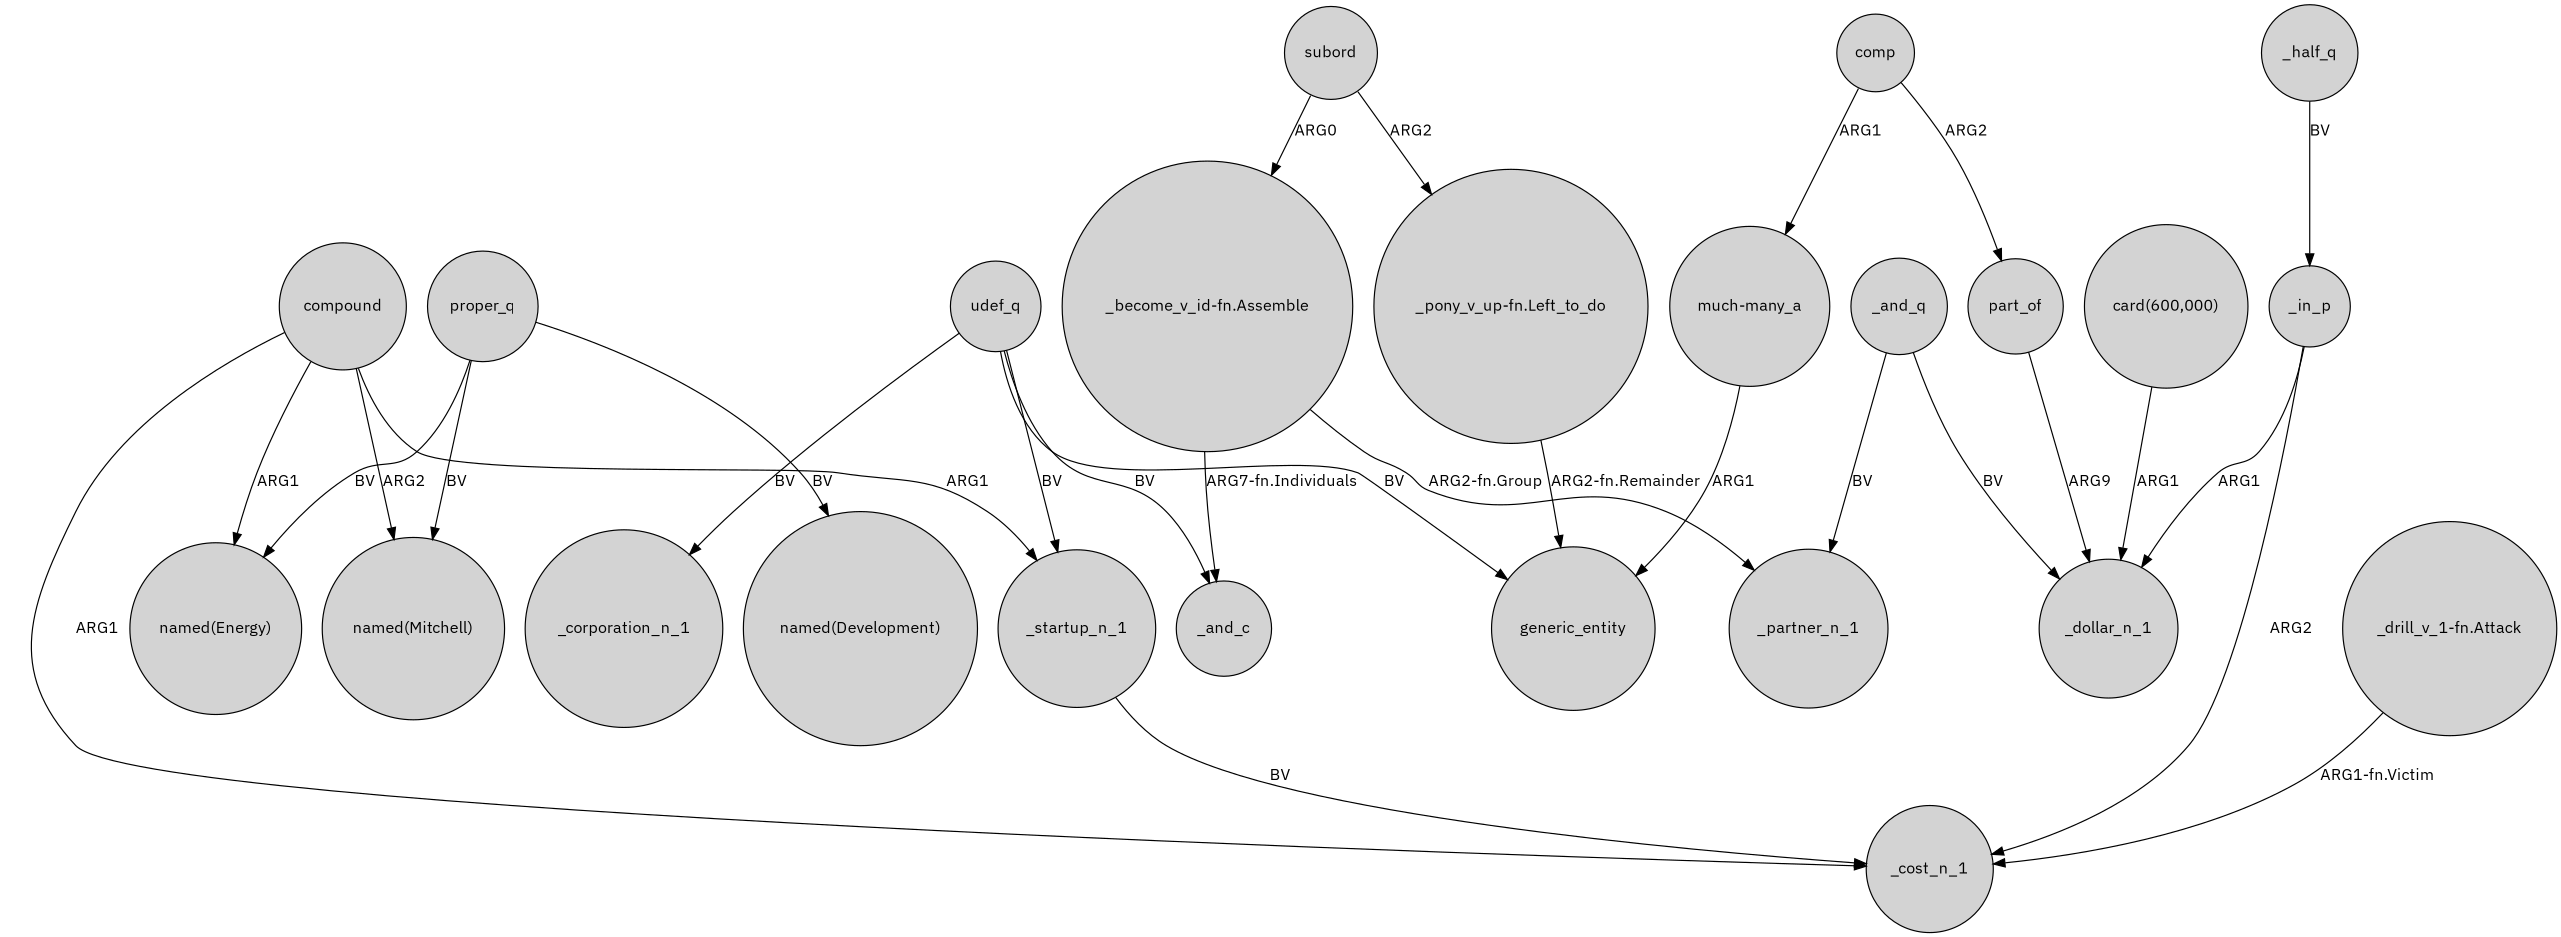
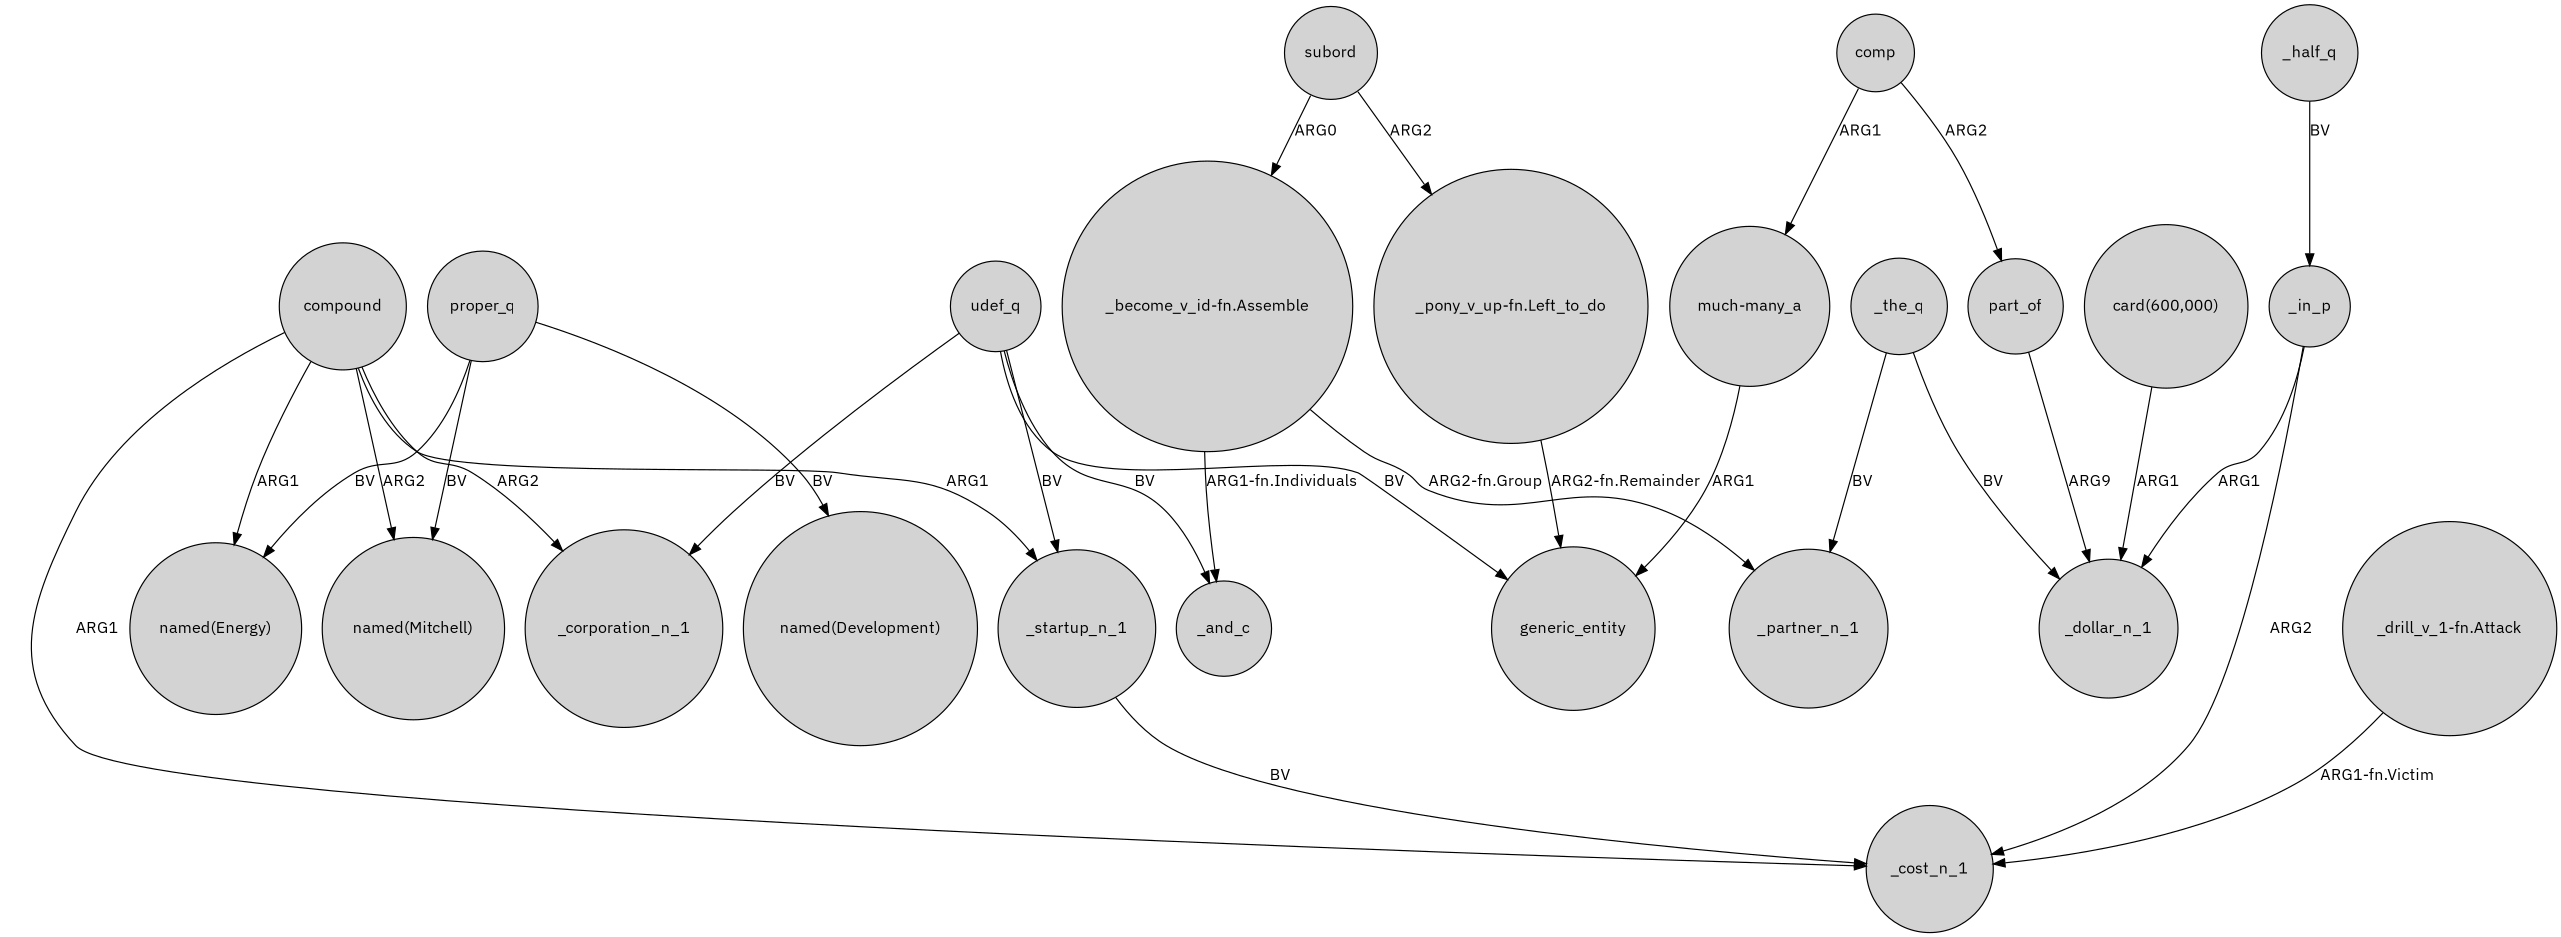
node "_and_q": label "_and_q" -> "_the_q"
edge "compound" -> "_corporation_n_1": added, label "ARG2"
edge "_become_v_id-fn.Assemble" -> "_and_c": label "ARG7-fn.Individuals" -> "ARG1-fn.Individuals"
